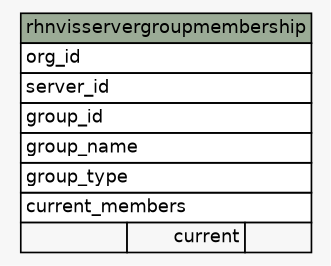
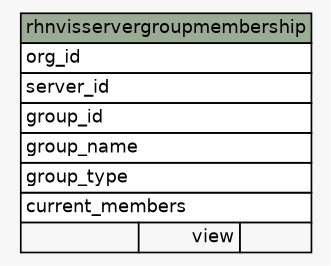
node "rhnvisservergroupmembership": text "current" -> "view"
